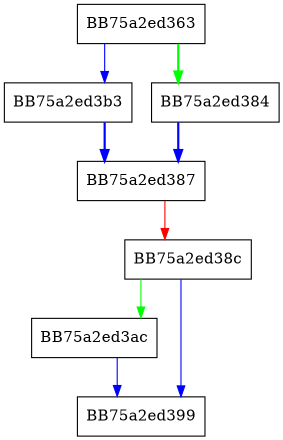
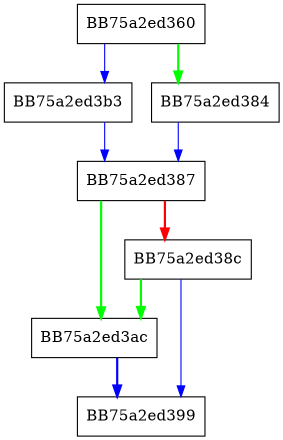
node "BB75a2ed363": label "BB75a2ed363" -> "BB75a2ed360"
edge "BB75a2ed3b3" -> "BB75a2ed387": style bold -> solid
edge "BB75a2ed384" -> "BB75a2ed387": style bold -> solid
edge "BB75a2ed387" -> "BB75a2ed38c": style solid -> bold
edge "BB75a2ed387" -> "BB75a2ed3ac": added
edge "BB75a2ed38c" -> "BB75a2ed3ac": style solid -> bold
edge "BB75a2ed3ac" -> "BB75a2ed399": style solid -> bold
